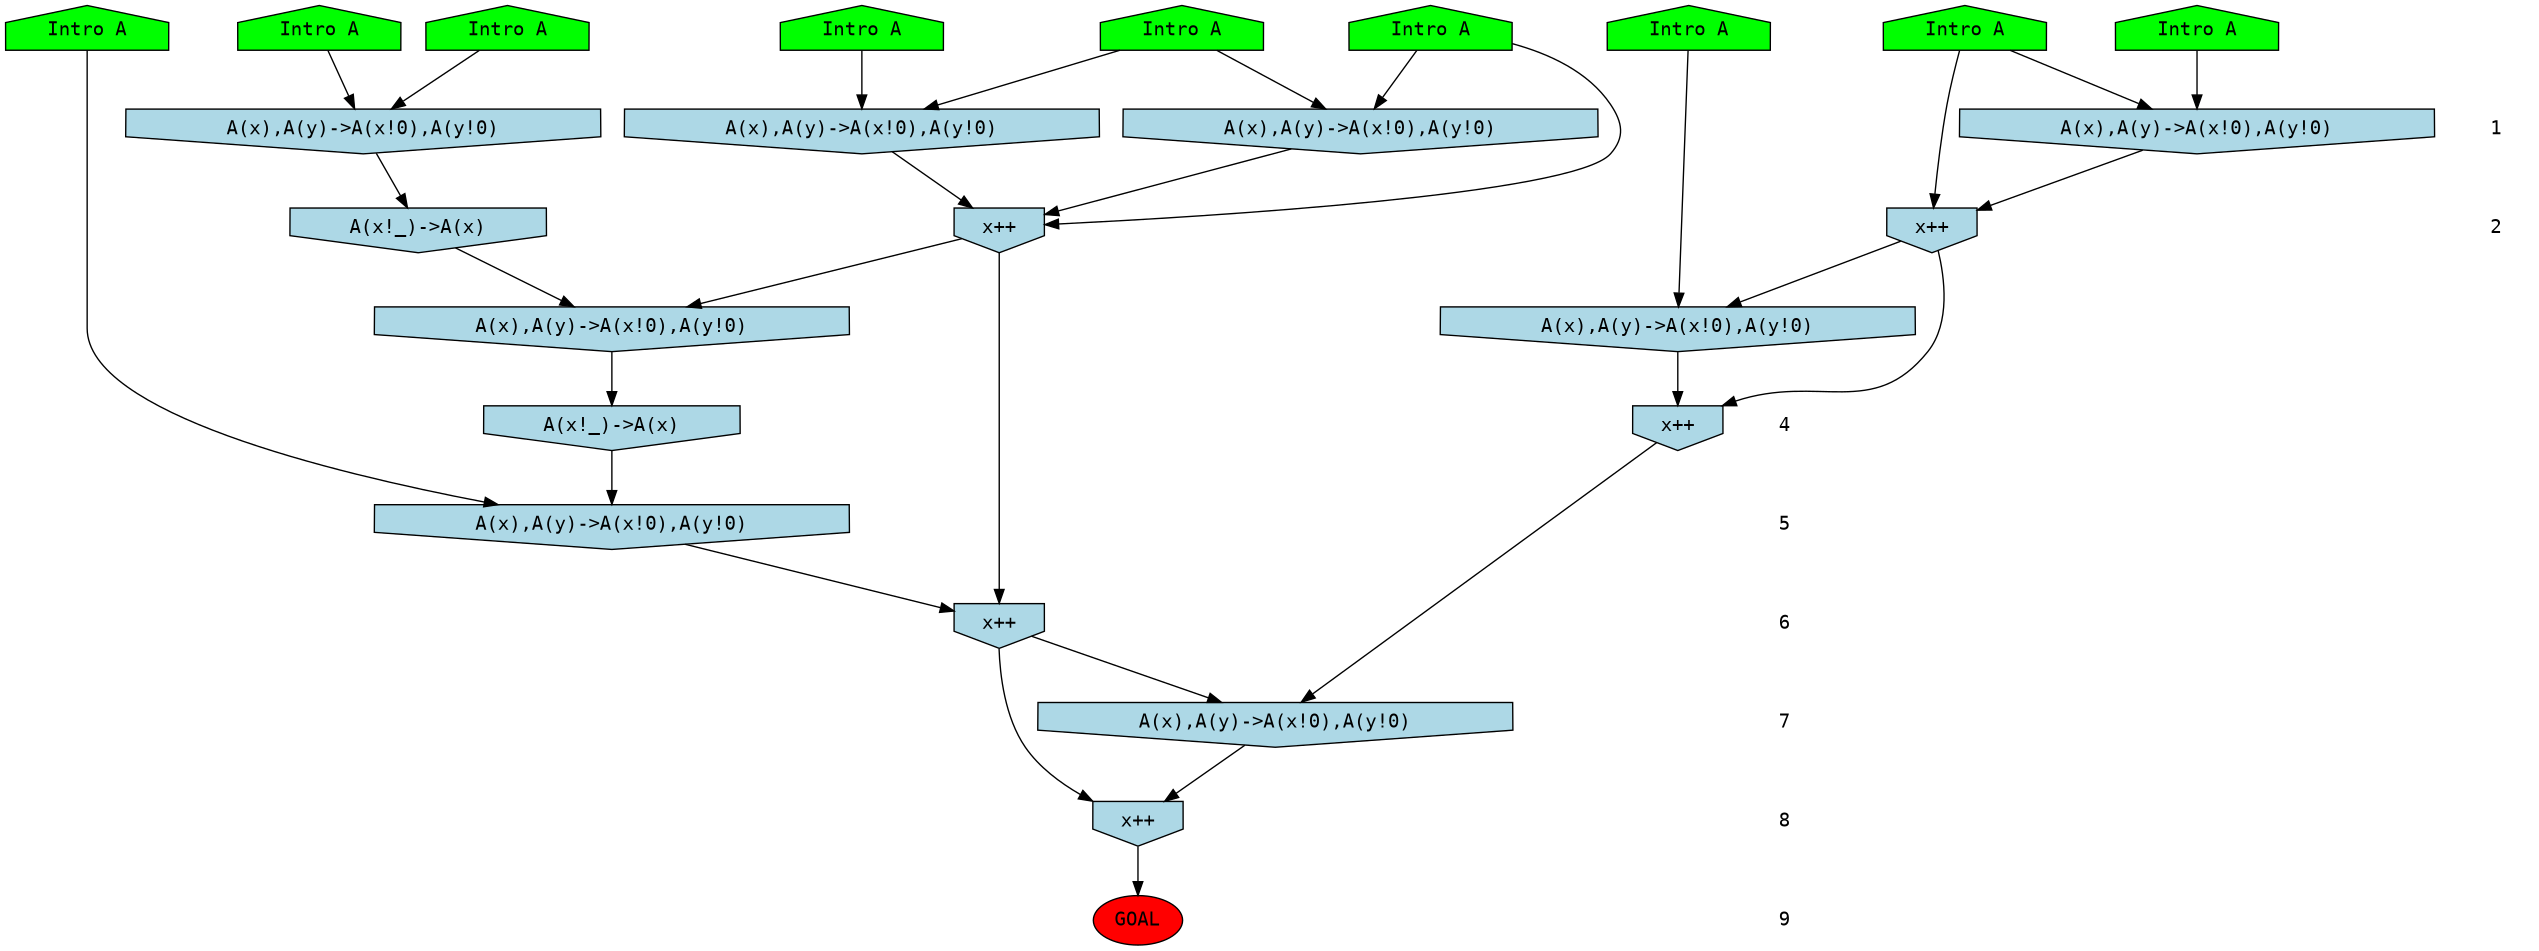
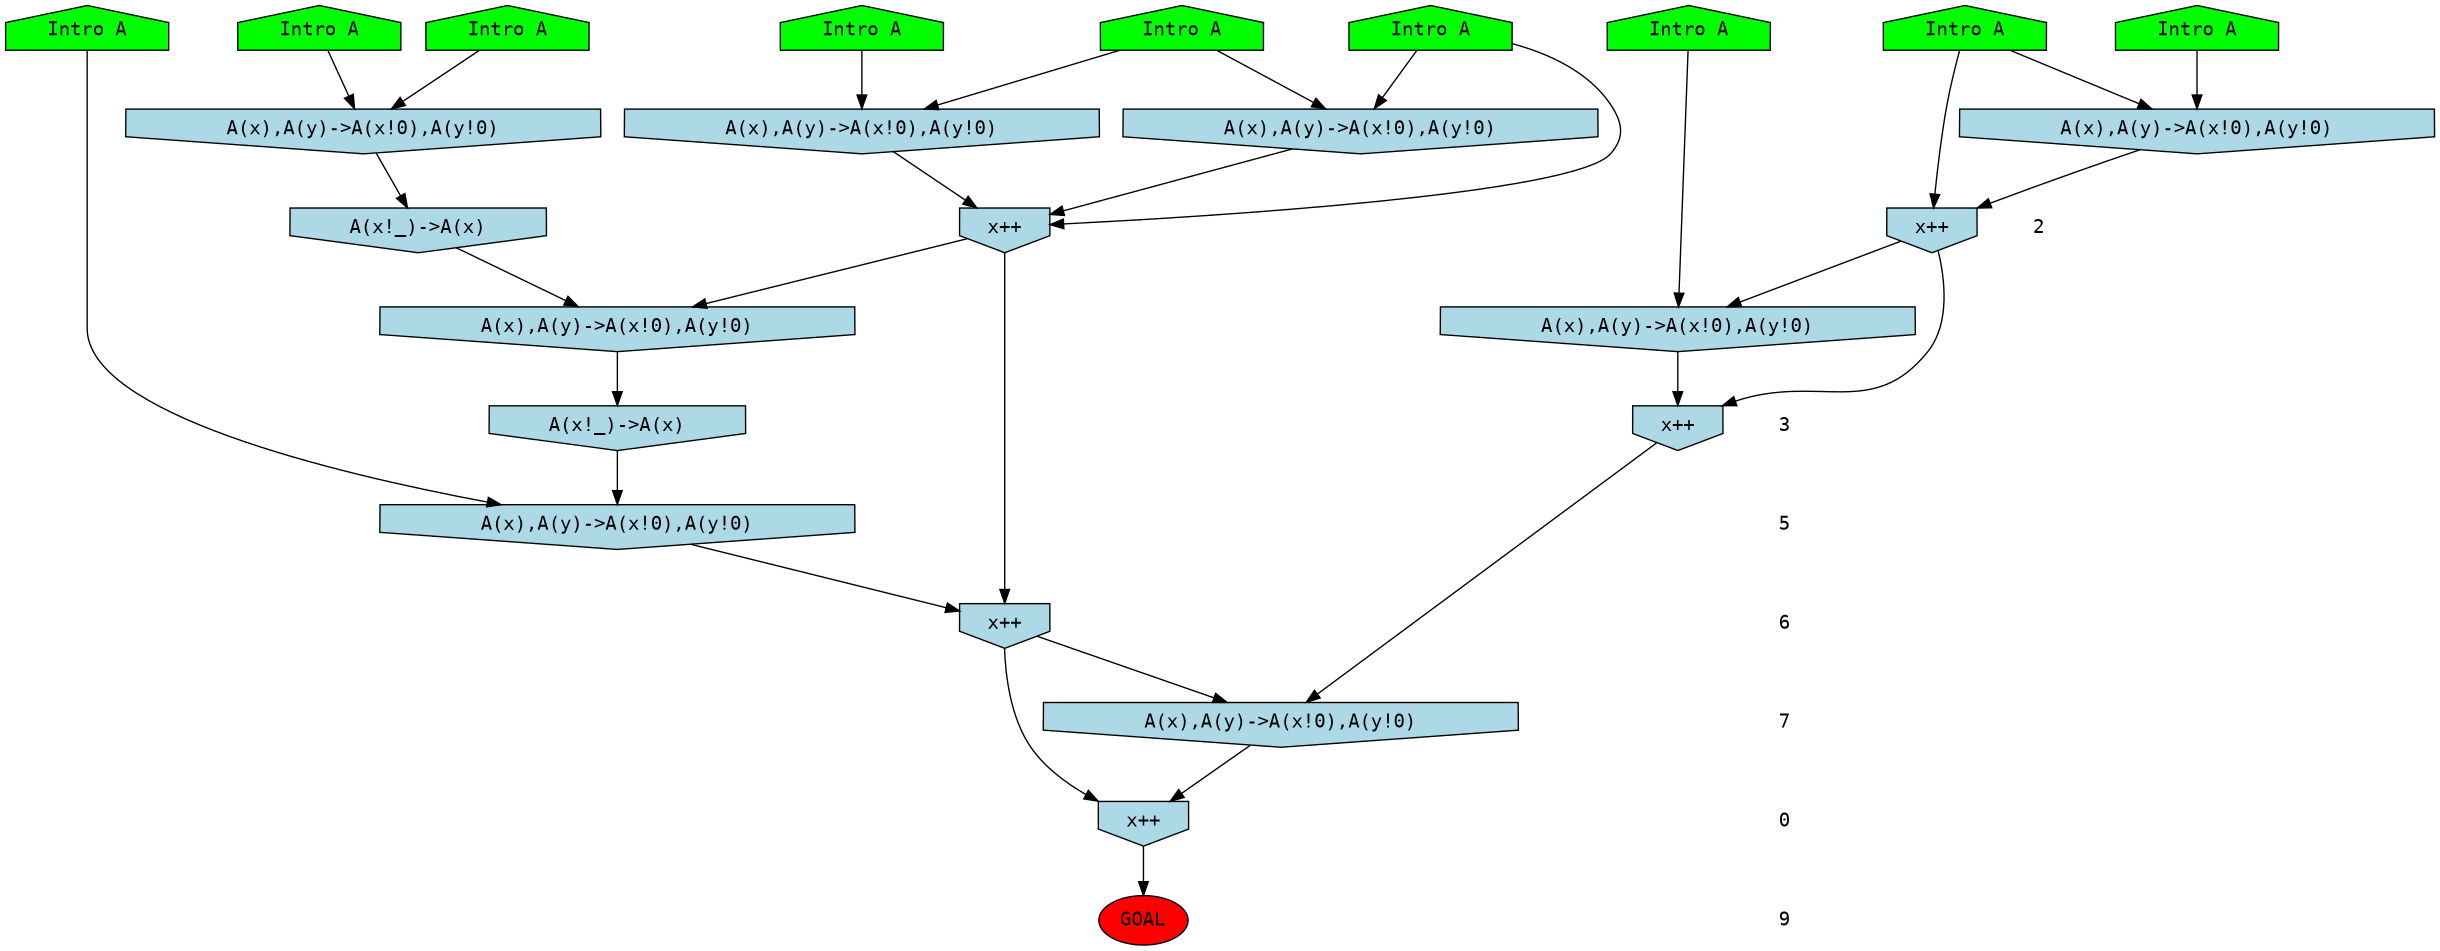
node "1": removed
node "4": label "4" -> "3"
node "8": label "8" -> "0"
